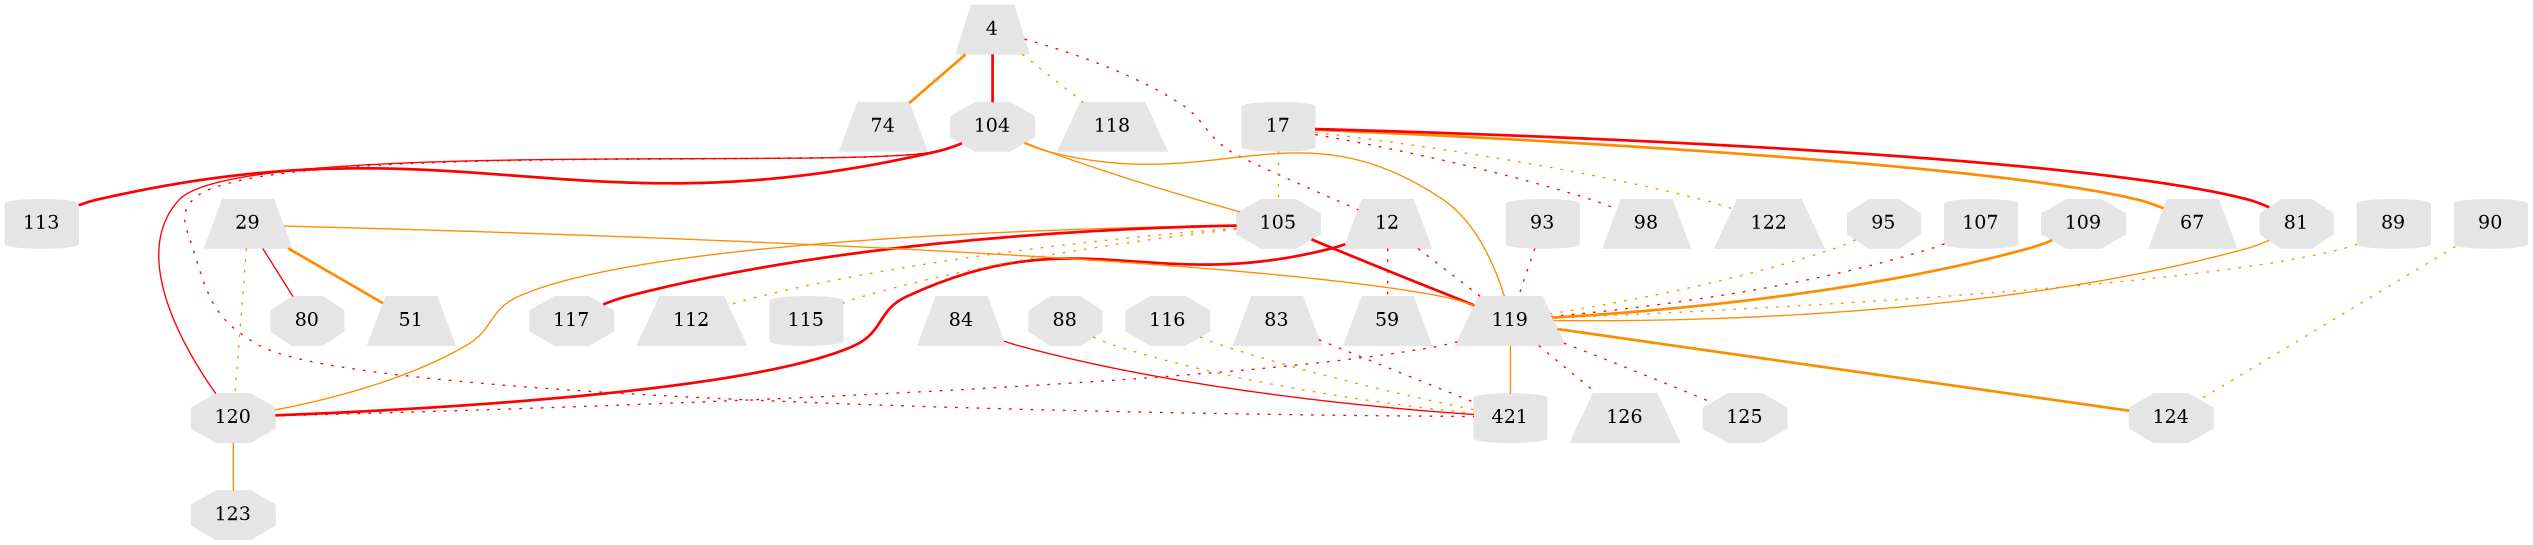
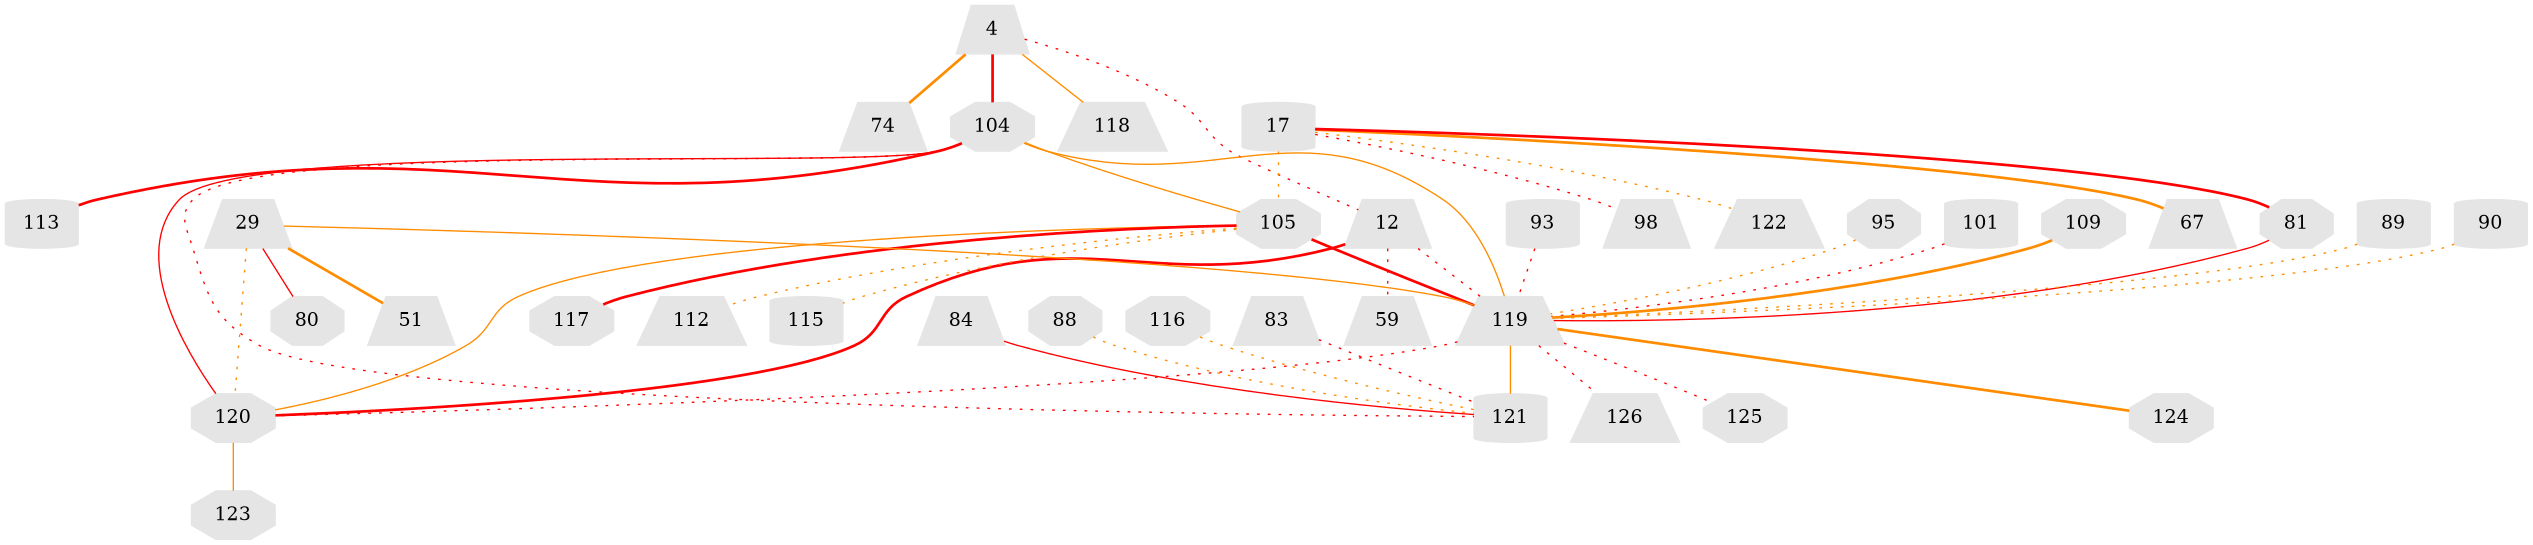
edge "4" -- "118": style dotted -> solid
node "107": label "107" -> "101"
edge "81" -- "119": color darkorange -> red
edge "90" -- "124": now "90" -- "119"
node "421": label "421" -> "121"
